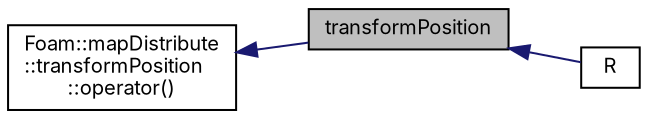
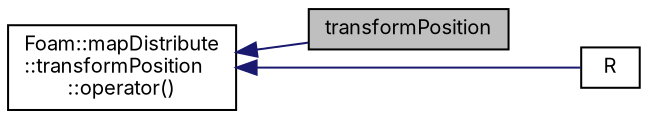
edge "R" -> "transformPosition": now "R" -> "Foam::mapDistribute ::transformPosition ::operator()"
